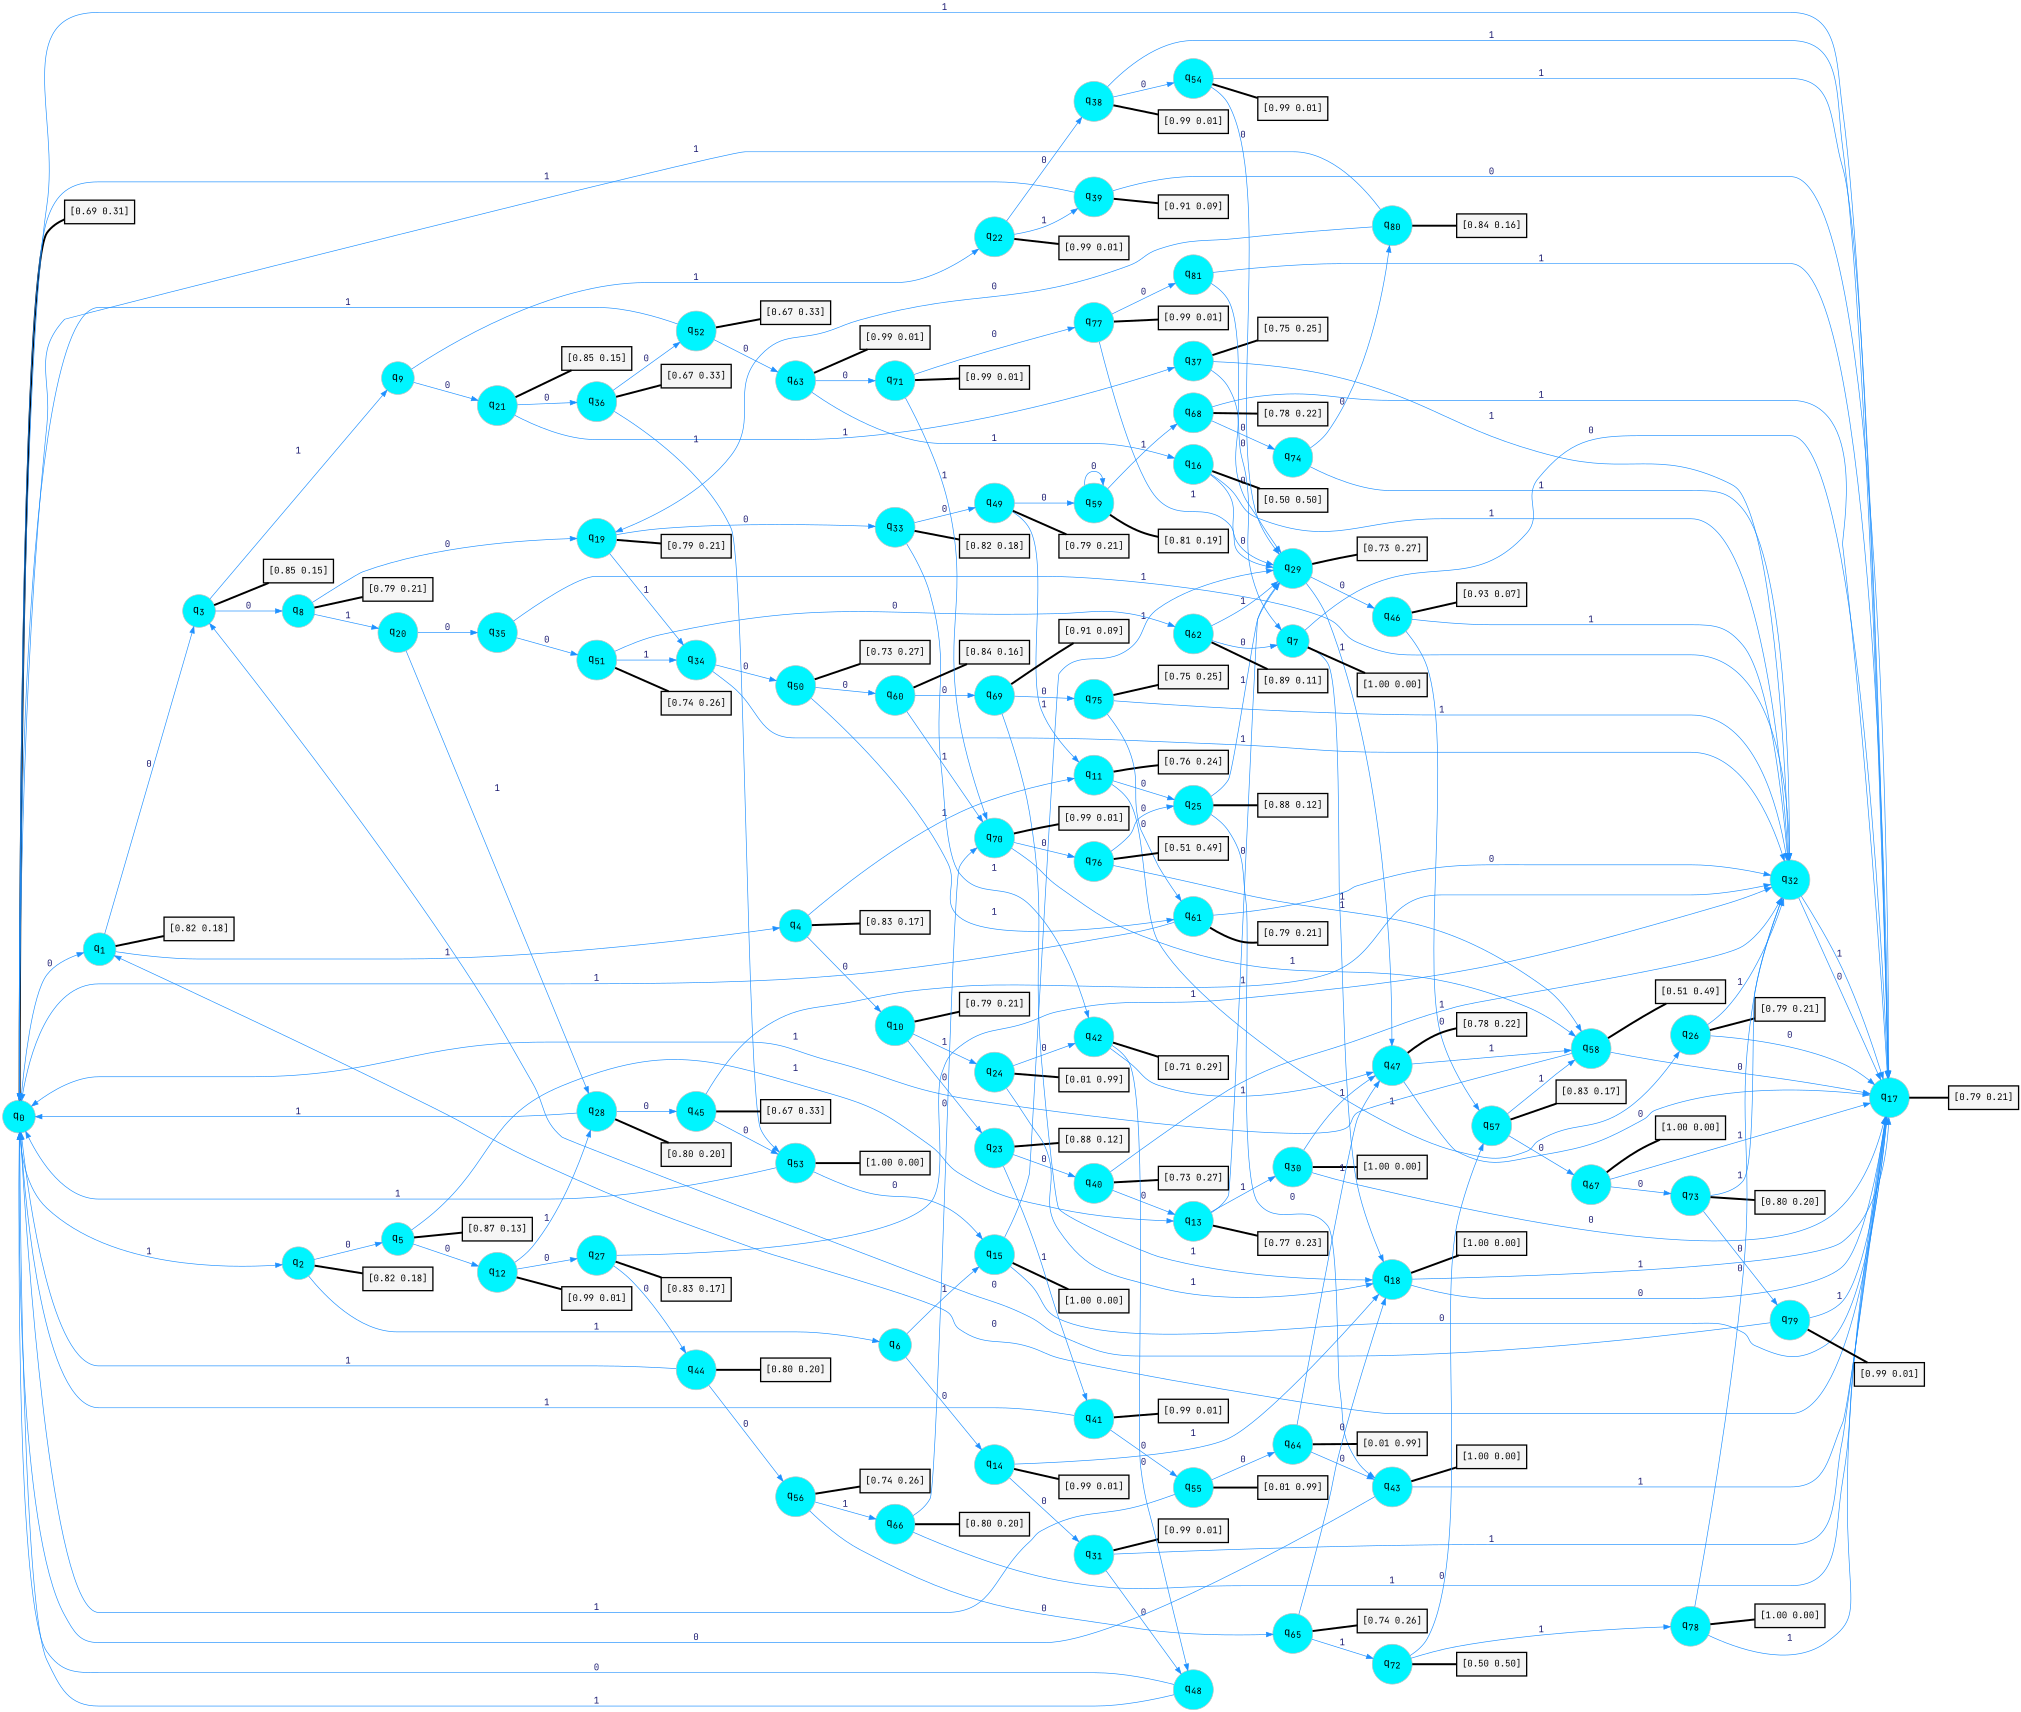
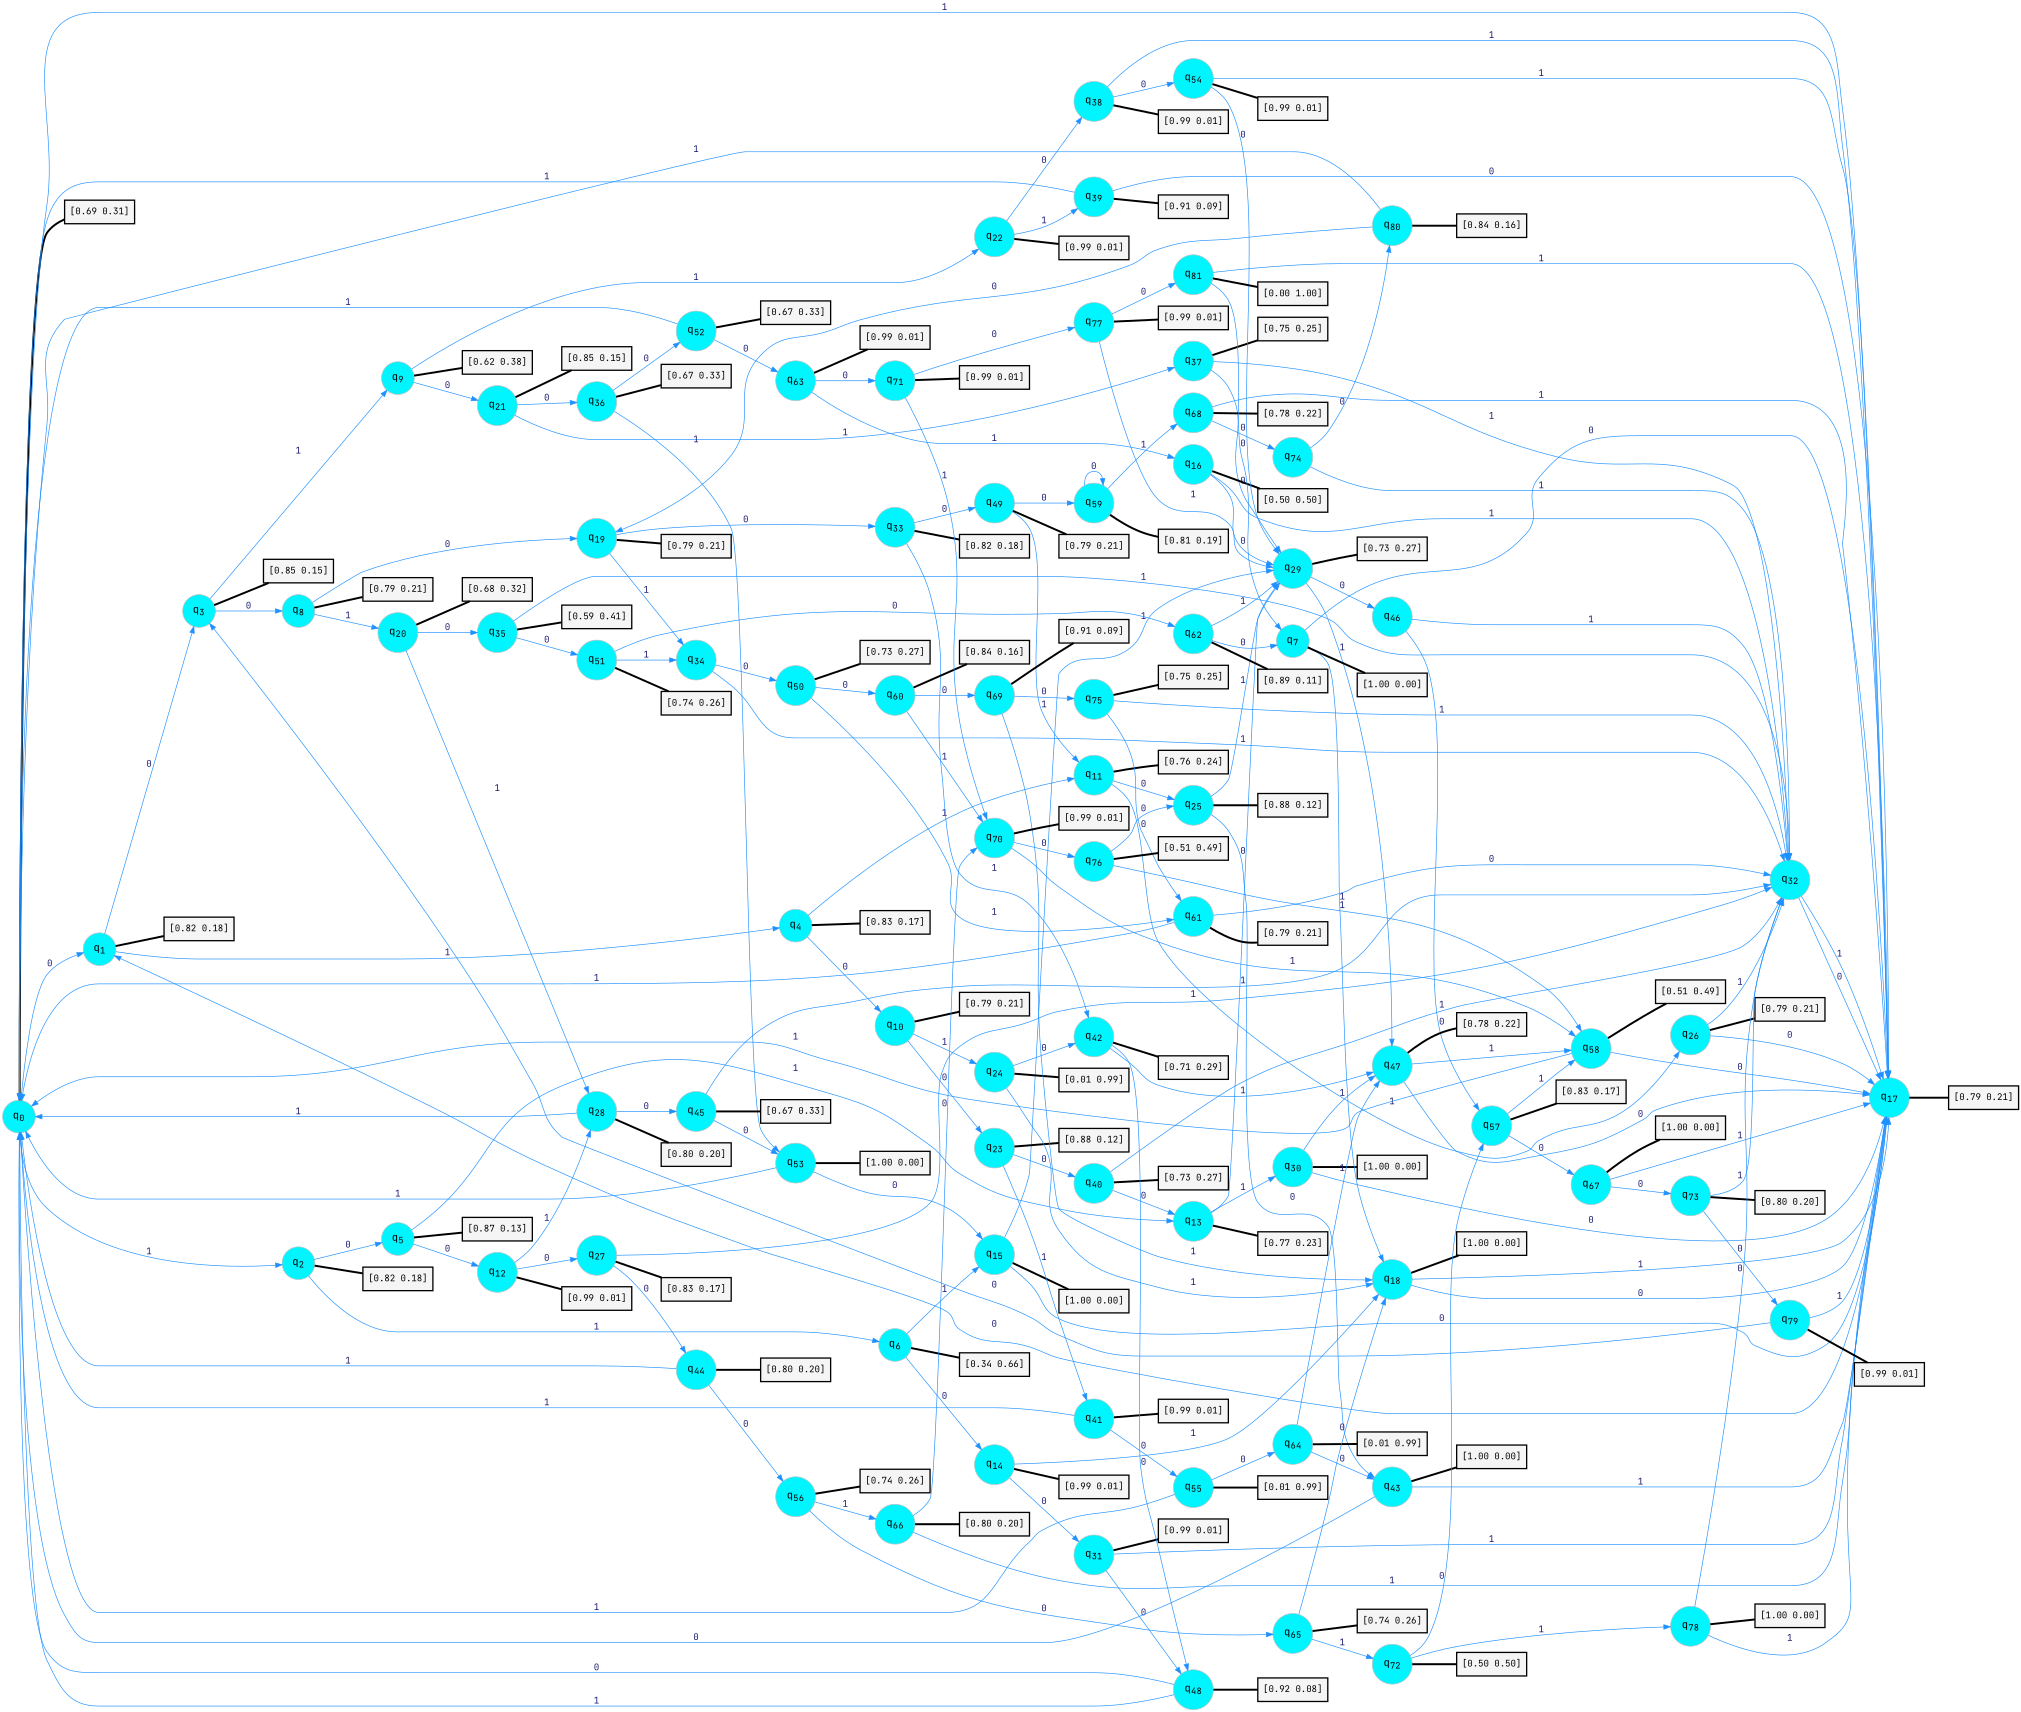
node "[0.00 1.00]": added
node "[0.62 0.38]": added
node "[0.68 0.32]": added
node "[0.93 0.07]": removed
node "[0.59 0.41]": added
node "[0.34 0.66]": added
node "[0.92 0.08]": added
